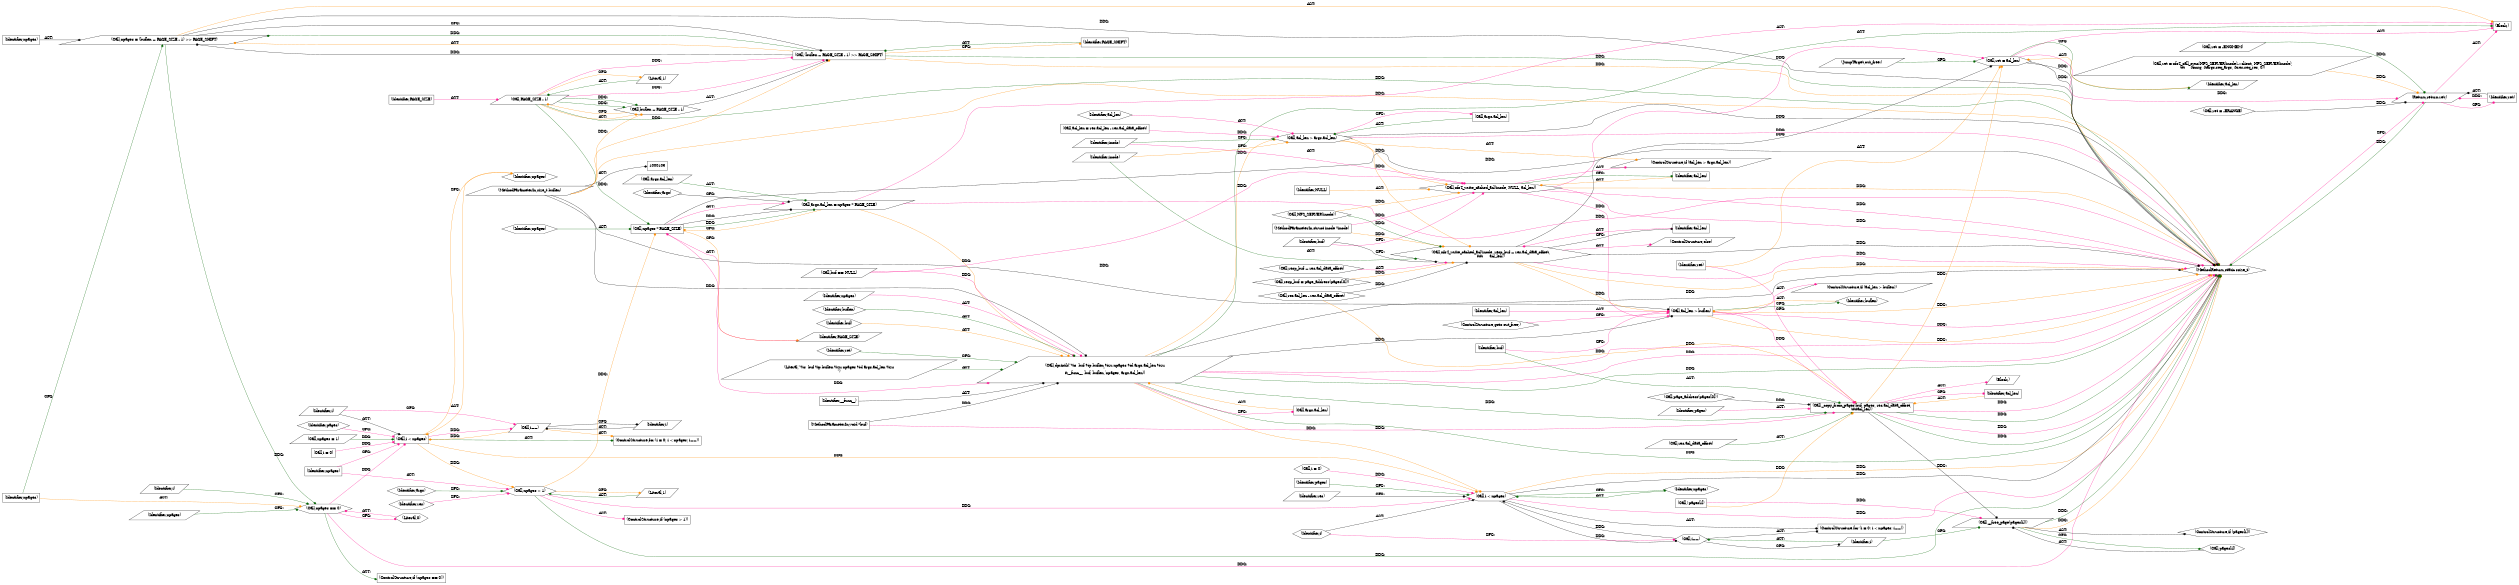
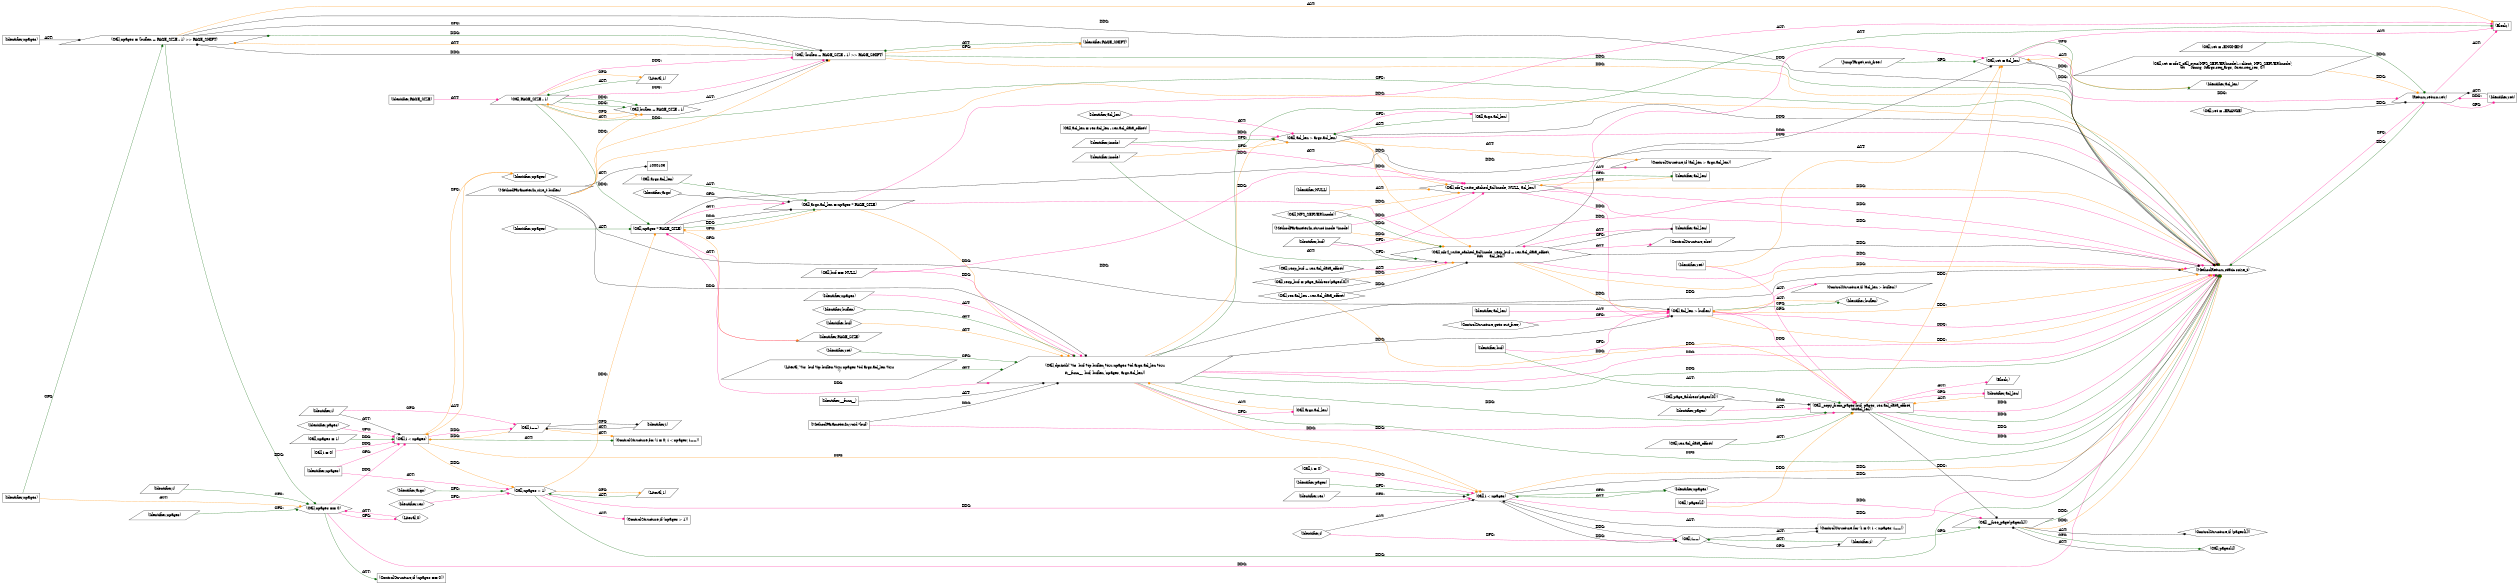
edge "(Call,PAGE_SIZE - 1)" -> "(MethodReturn,static ssize_t)": label "DDG: " -> "CFG: "
